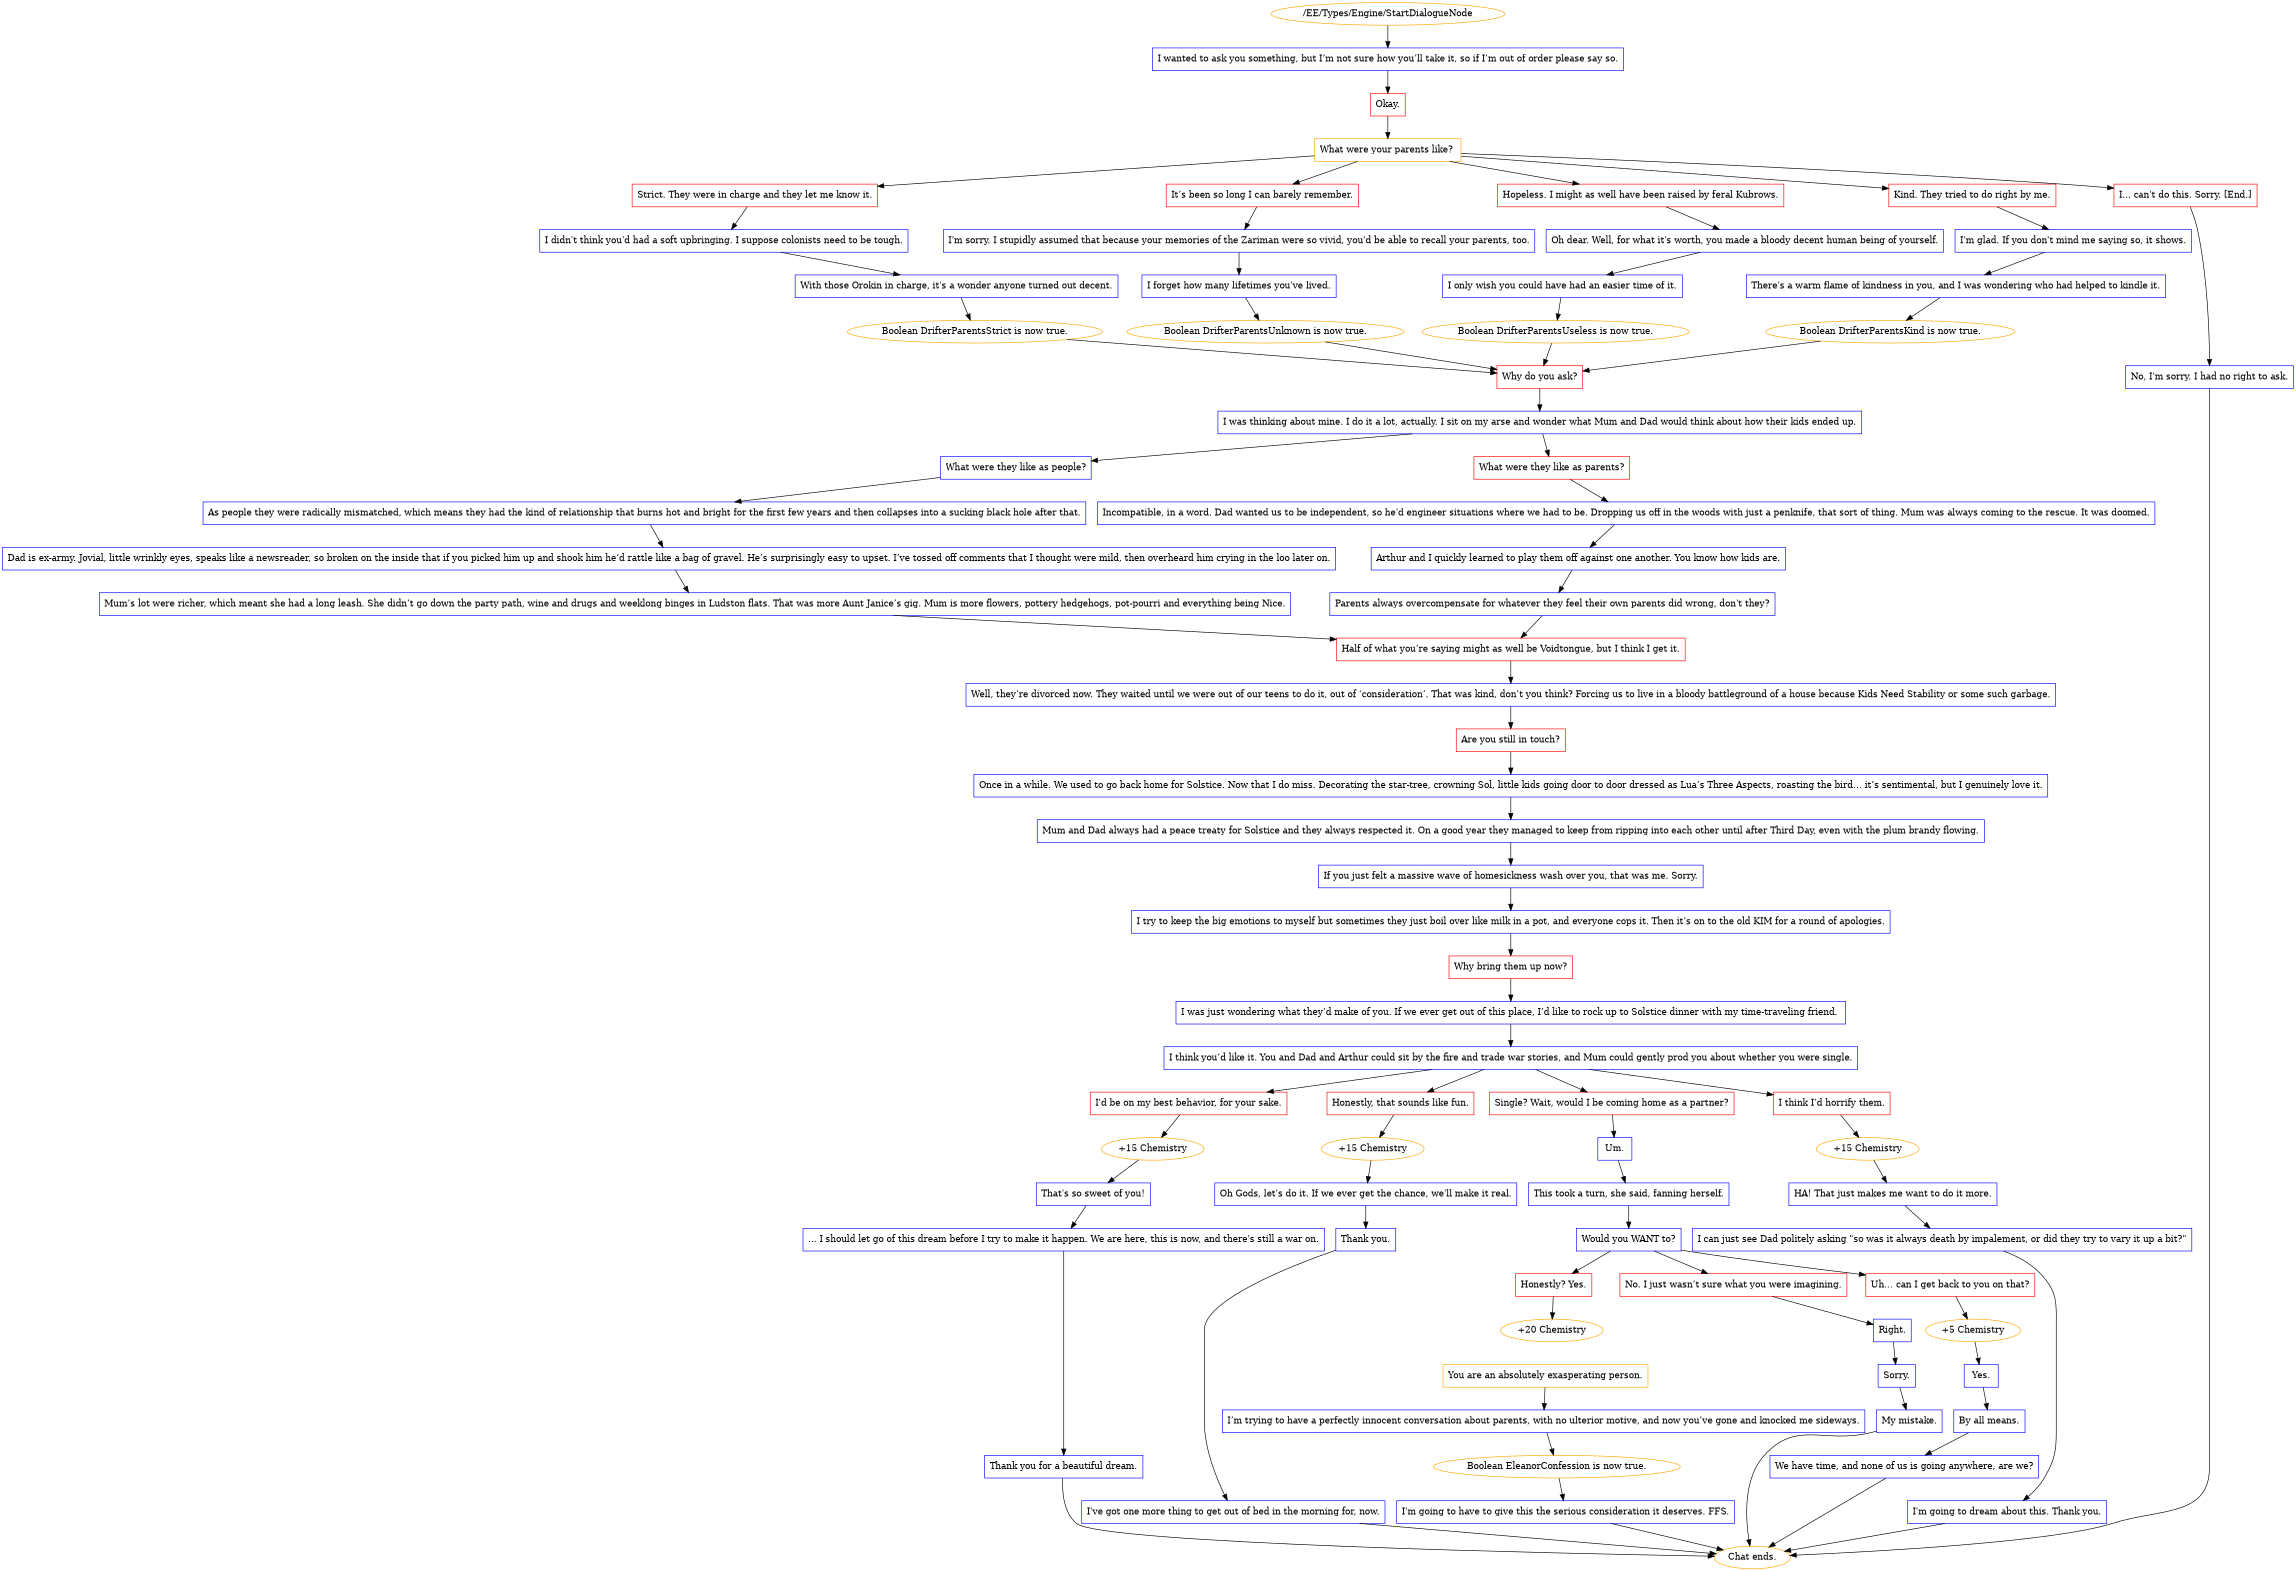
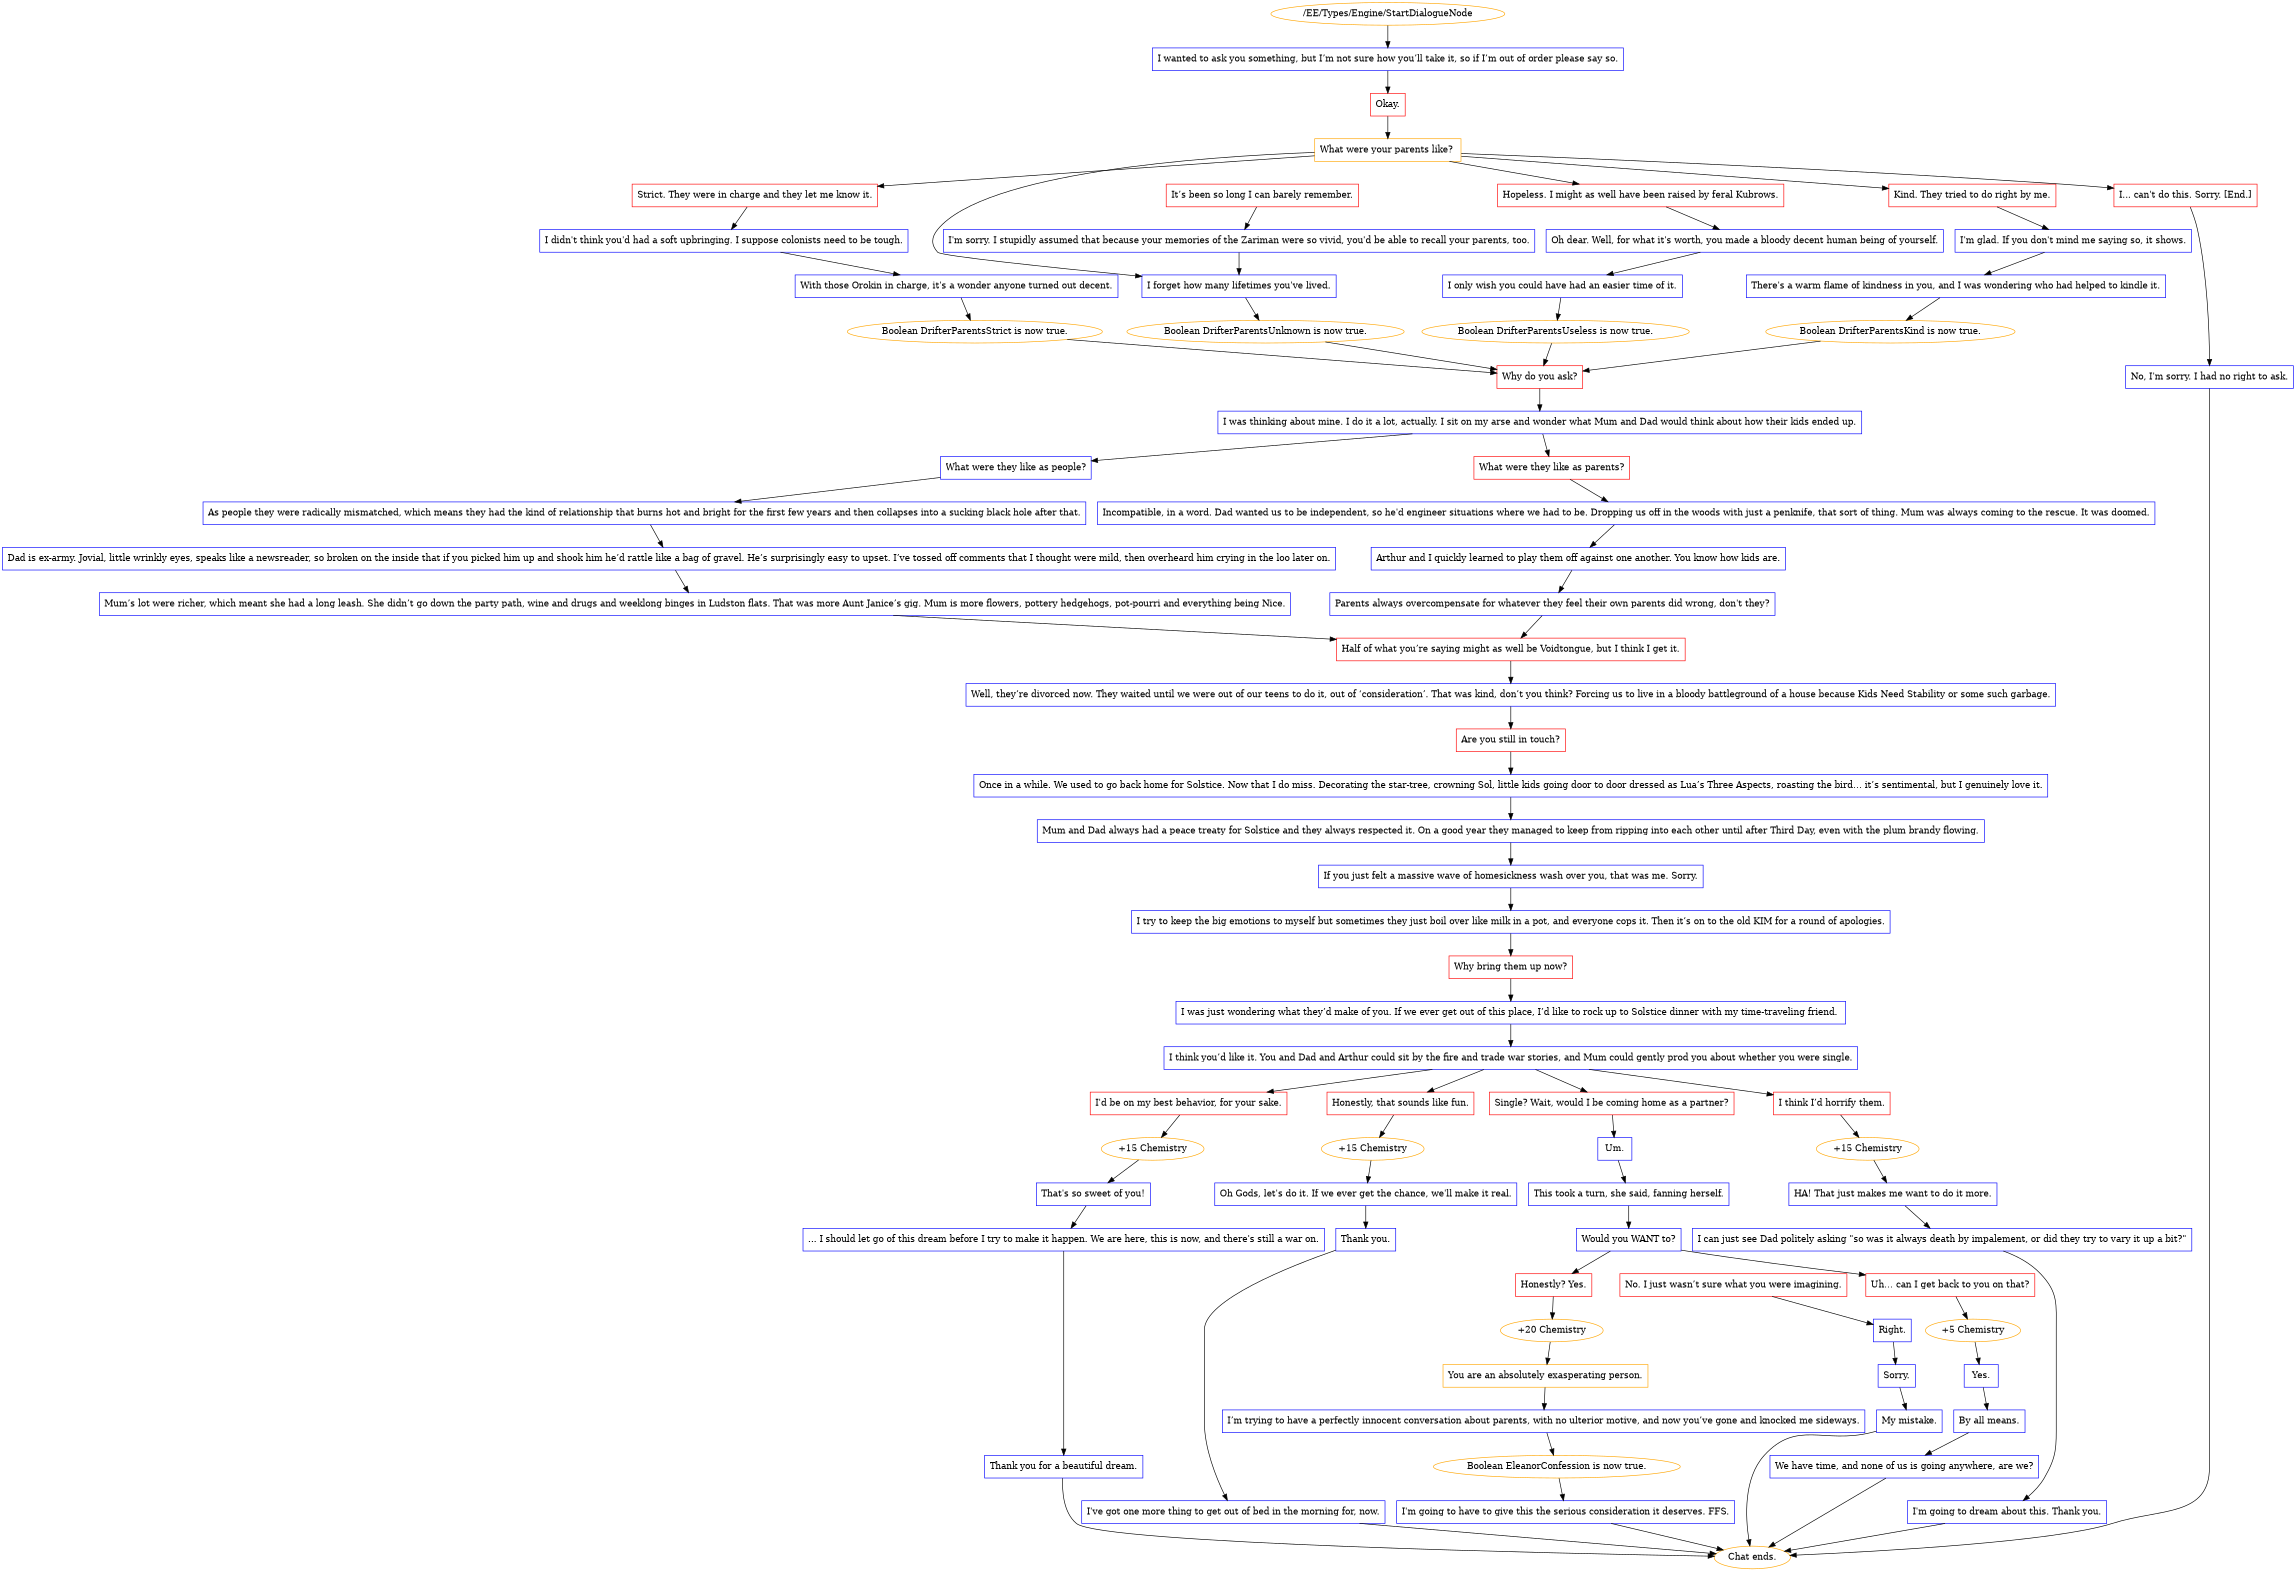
edge "What were your parents like?" -> "It’s been so long I can barely remember.": now "What were your parents like?" -> "I forget how many lifetimes you've lived."
edge "Would you WANT to?" -> "No. I just wasn’t sure what you were imagining.": removed
edge "+20 Chemistry" -> "You are an absolutely exasperating person.": added
